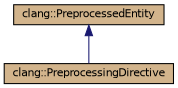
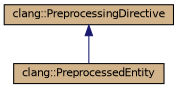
edge "clang::PreprocessingDirective" -> "clang::PreprocessedEntity": reversed
